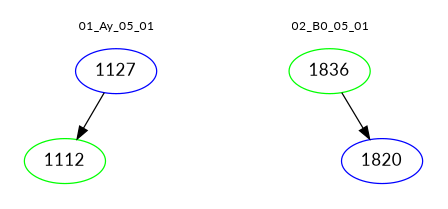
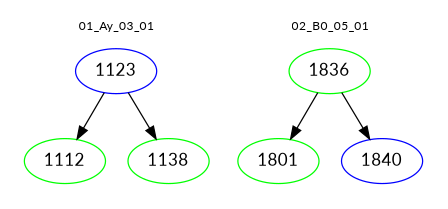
cluster "01_Ay_05_01": label "01_Ay_05_01" -> "01_Ay_03_01"
node "1127": label "1127" -> "1123"
node "1138": added
node "1801": added
node "1820": label "1820" -> "1840"
